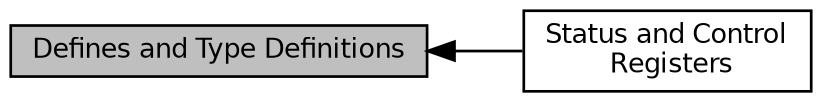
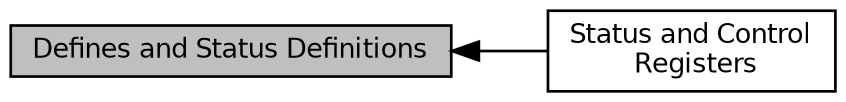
node "Defines and Type Definitions": label "Defines and Type Definitions" -> "Defines and Status Definitions"
